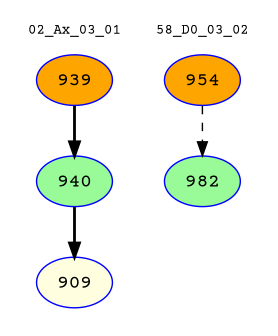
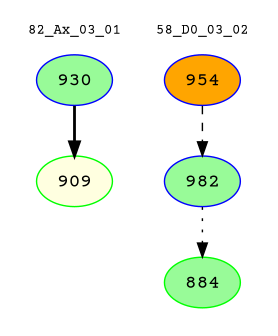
cluster "02_Ax_03_01": label "02_Ax_03_01" -> "82_Ax_03_01"
node "939": removed
node "940": label "940" -> "930"
node "909": color blue -> green
node "884": added
